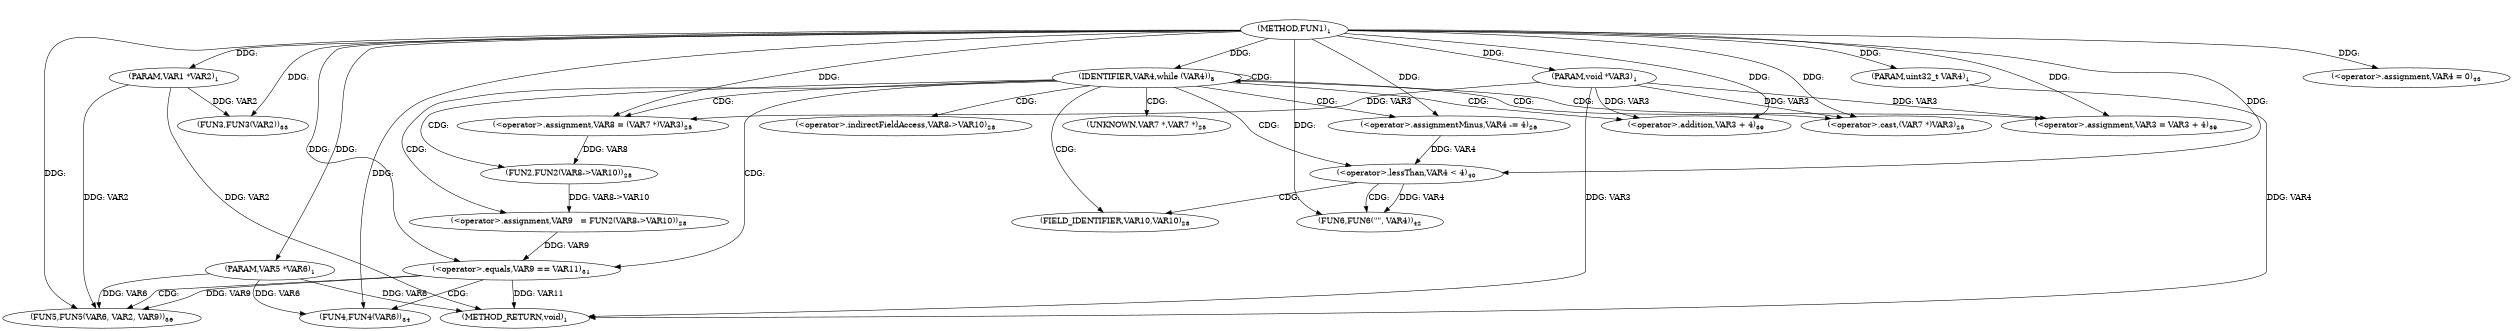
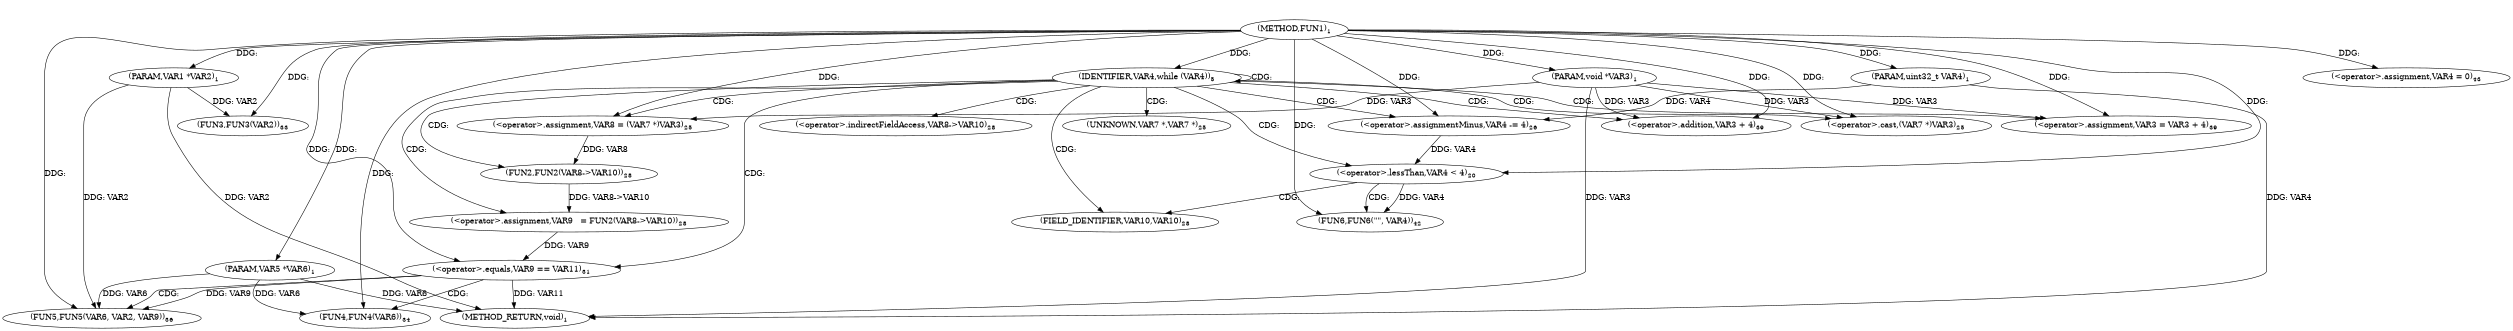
edge "(PARAM,uint32_t VAR4)" -> "(<operator>.assignmentMinus,VAR4 -= 4)": added, label "DDG: VAR4"
node "(<operator>.lessThan,VAR4 < 4)": text "40" -> "20"
